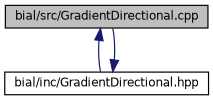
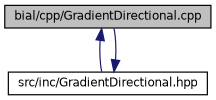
node "bial/src/GradientDirectional.cpp": label "bial/src/GradientDirectional.cpp" -> "bial/cpp/GradientDirectional.cpp"
node "bial/inc/GradientDirectional.hpp": label "bial/inc/GradientDirectional.hpp" -> "src/inc/GradientDirectional.hpp"
